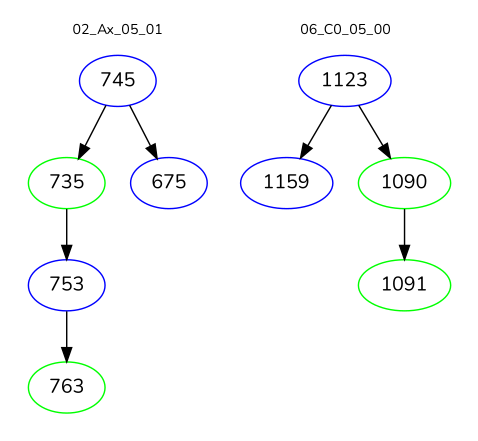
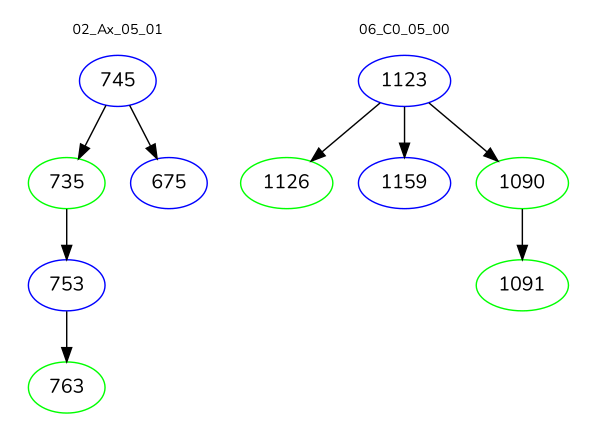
node "1126": added
